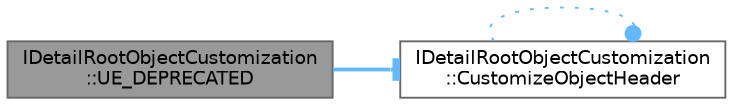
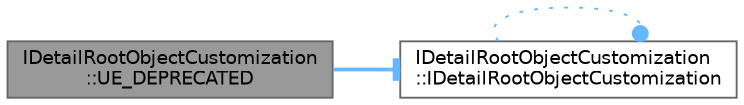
node "IDetailRootObjectCustomization ::CustomizeObjectHeader": label "IDetailRootObjectCustomization ::CustomizeObjectHeader" -> "IDetailRootObjectCustomization ::IDetailRootObjectCustomization"
